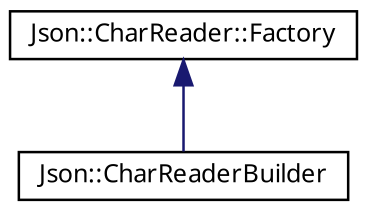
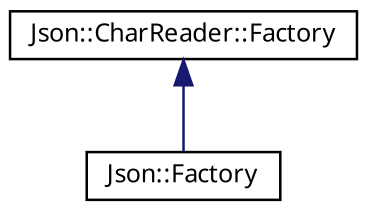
node "Json::CharReaderBuilder": label "Json::CharReaderBuilder" -> "Json::Factory"
